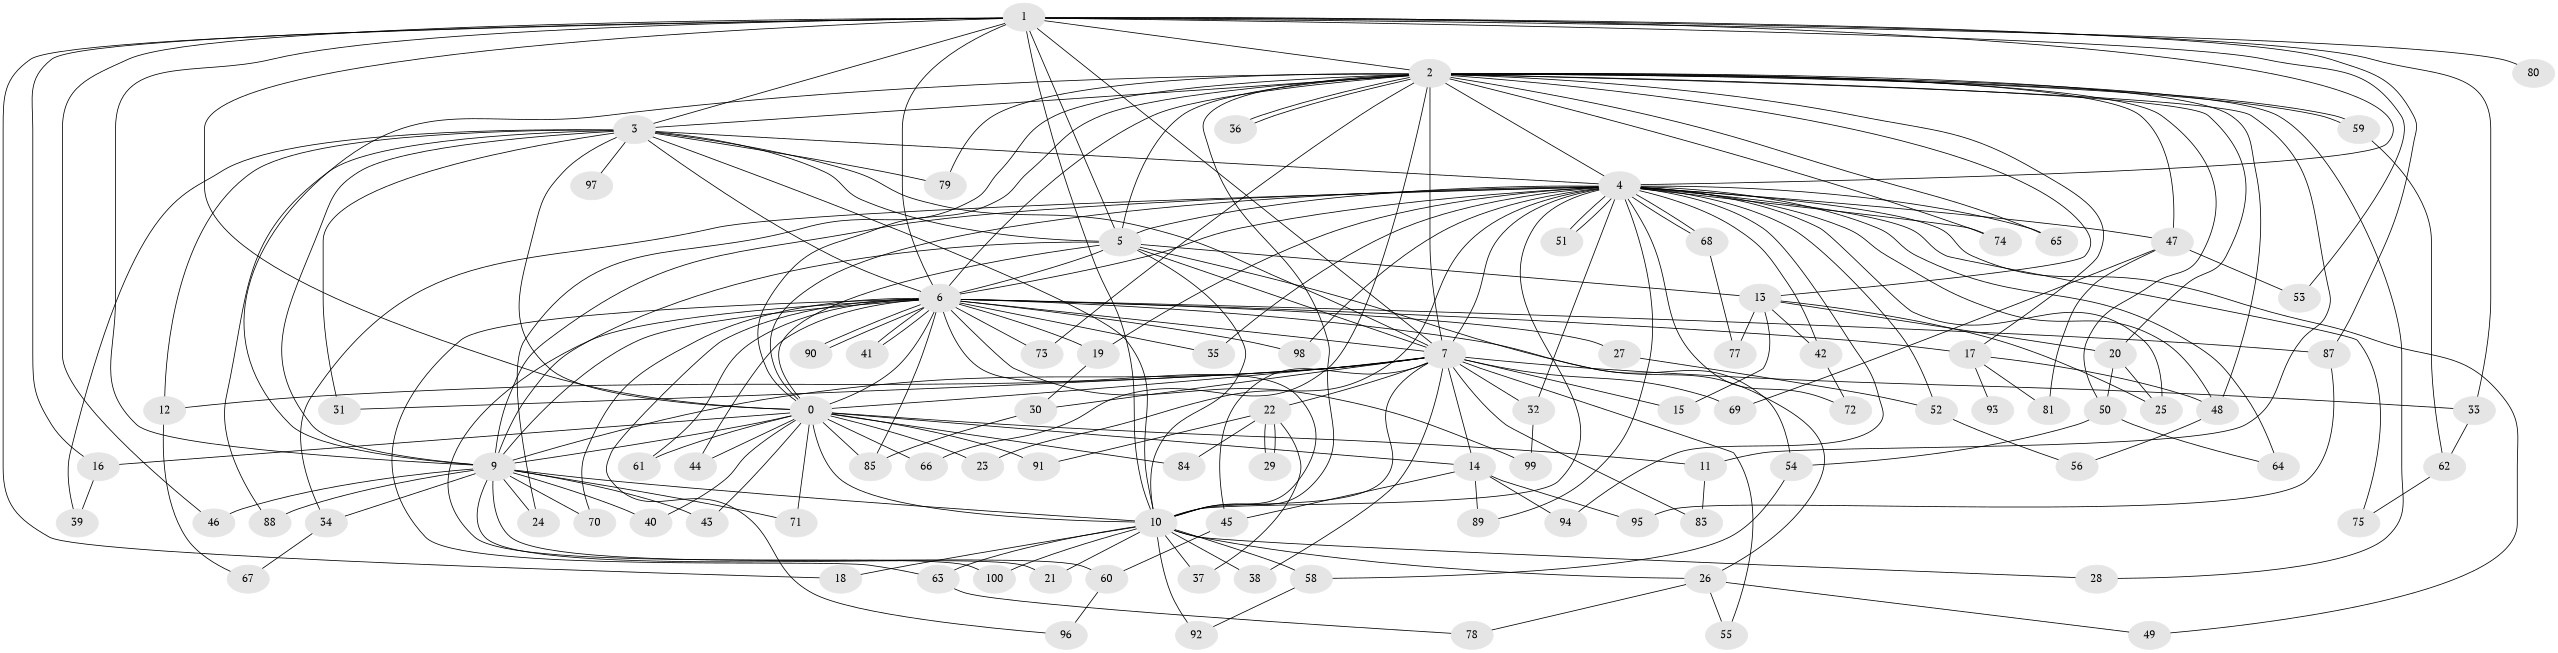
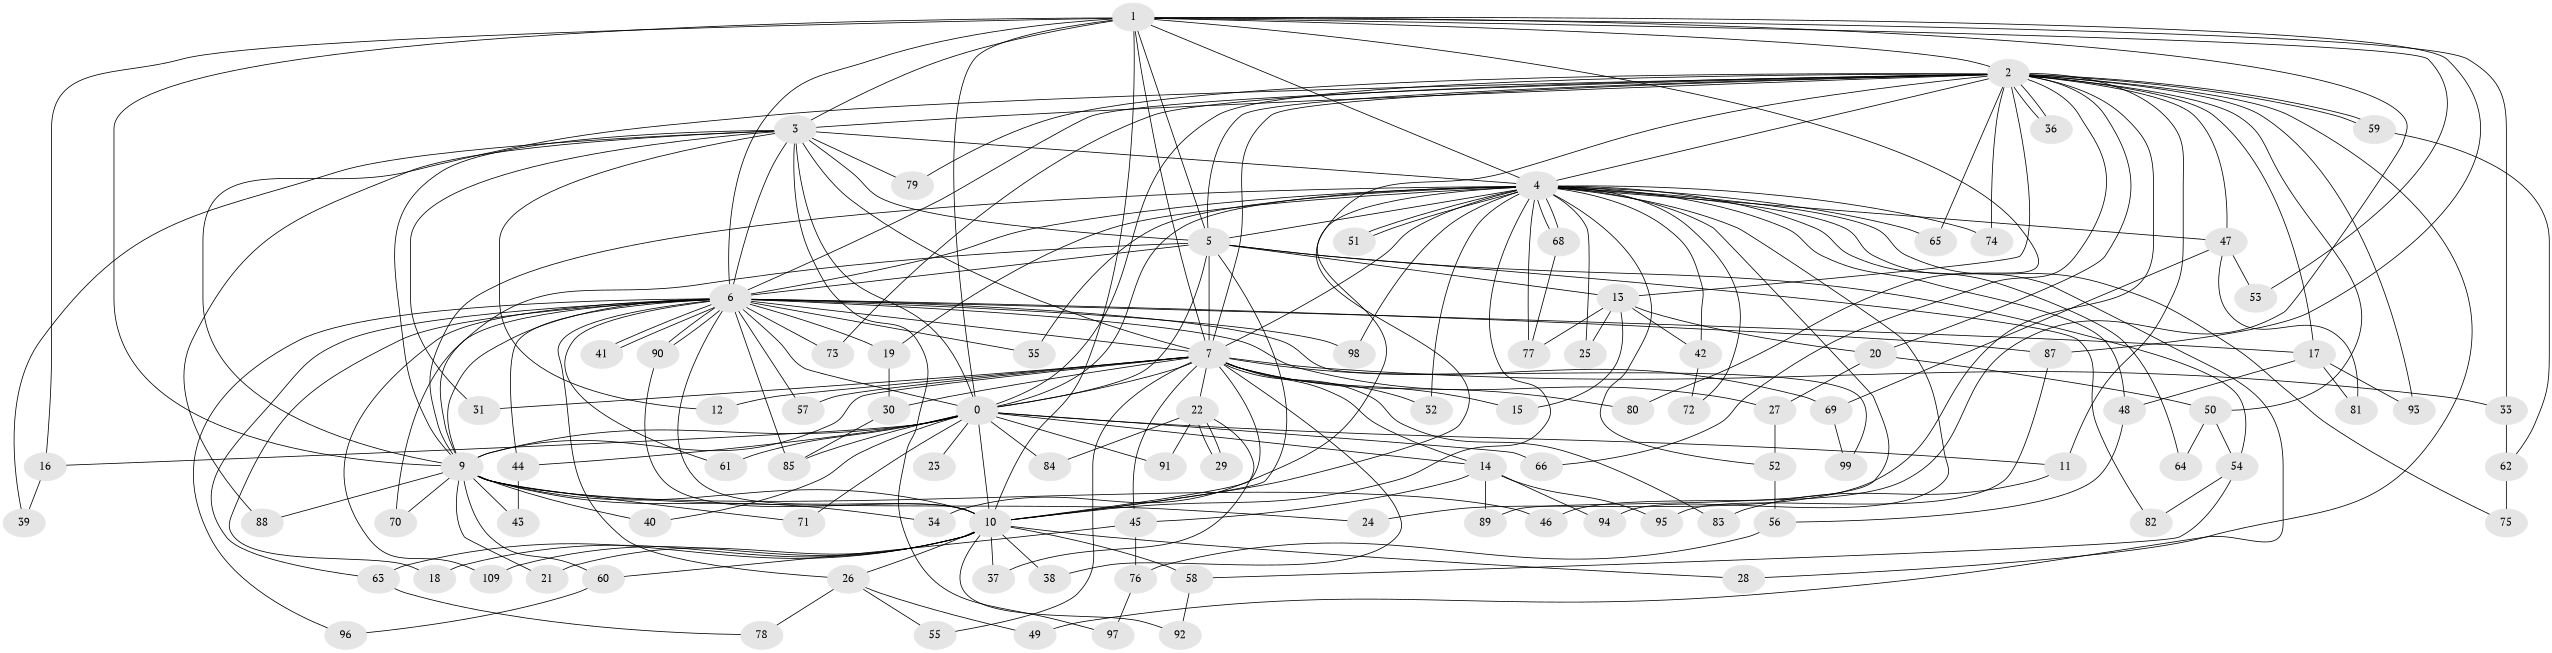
edge "2" -- "48": now "2" -- "93"
edge "1" -- "18": now "6" -- "18"
edge "3" -- "10": now "90" -- "10"
edge "20" -- "25": now "20" -- "27"
edge "4" -- "23": now "4" -- "77"
edge "7" -- "80": added
node "57": added
edge "32" -- "99": now "69" -- "99"
edge "0" -- "43": now "44" -- "43"
node "82": added
node "67": removed
node "100": label "100" -> "109"
node "76": added
